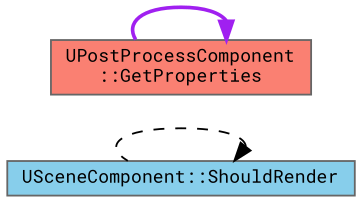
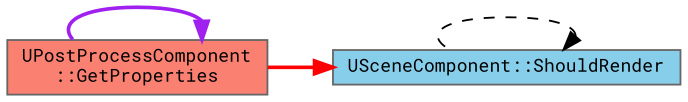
edge "UPostProcessComponent ::GetProperties" -> "USceneComponent::ShouldRender": added
